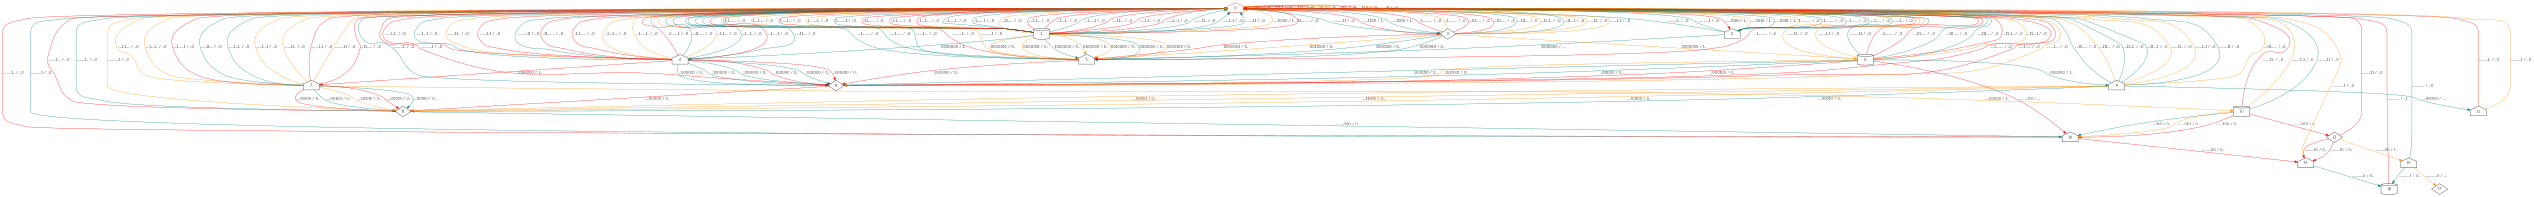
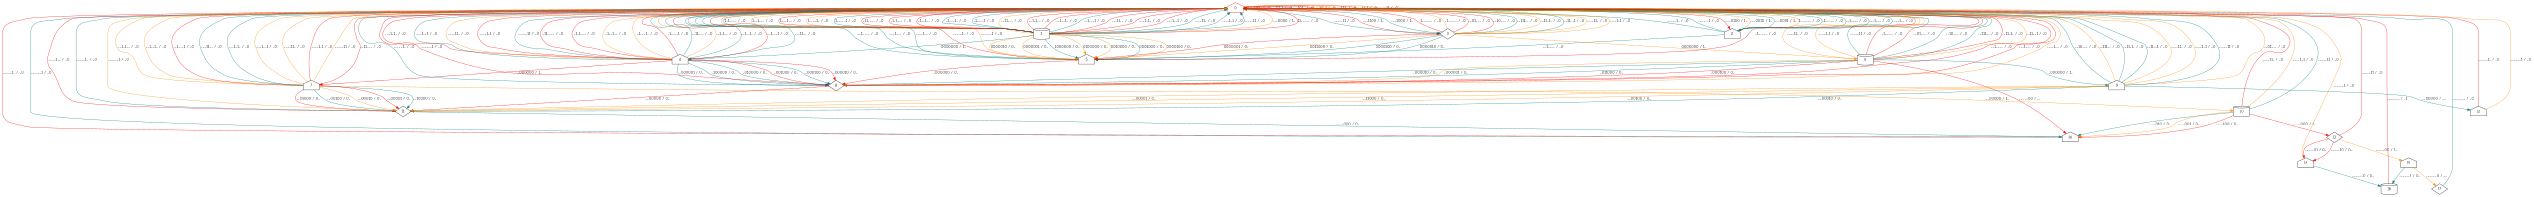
edge "15" -> "0": now "17" -> "0"
edge "2" -> "5": label "0000000 / --" -> "--1---- / -0"
edge "14" -> "16": removed, label "-----00 / 0-"
